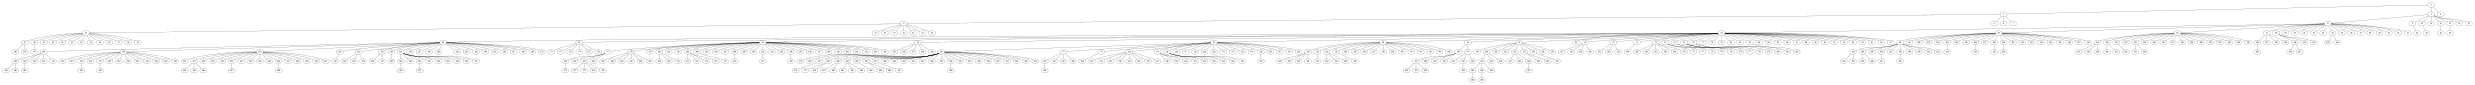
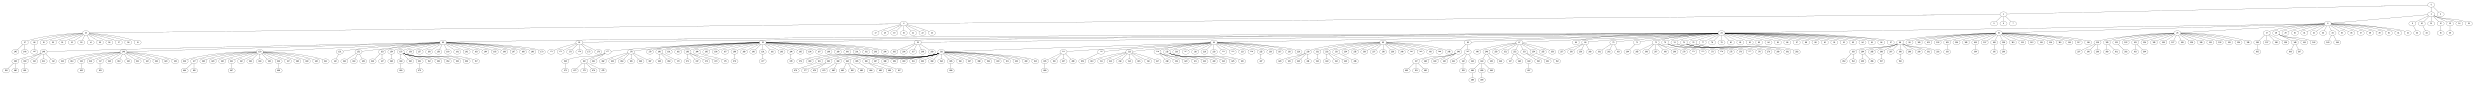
node "160": added
node "359": removed
node "466": removed
